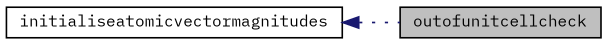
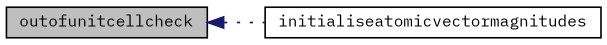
edge "outofunitcellcheck" -> "initialiseatomicvectormagnitudes": reversed
